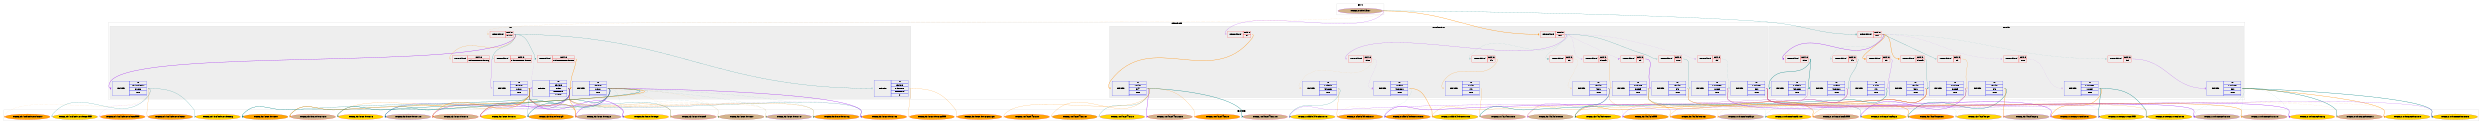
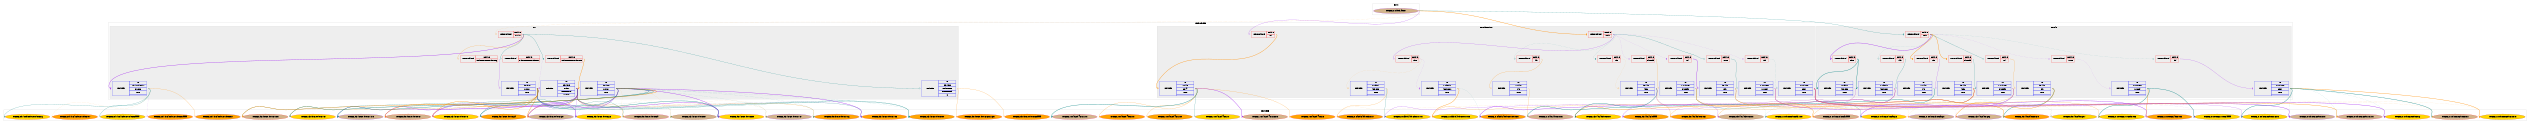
node "portage://dev-lang/python-3.5.5": added
node "portage://sys-process/numactl-2.0.12": label "portage://sys-process/numactl-2.0.12" -> "portage://sys-process/libs-2.0.12"
